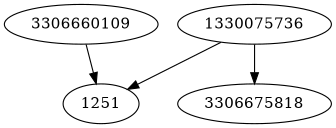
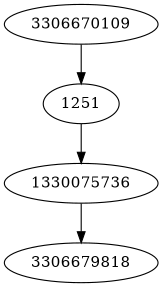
node "3306660109": label "3306660109" -> "3306670109"
edge "1330075736" -> "1251": reversed
node "3306675818": label "3306675818" -> "3306679818"
